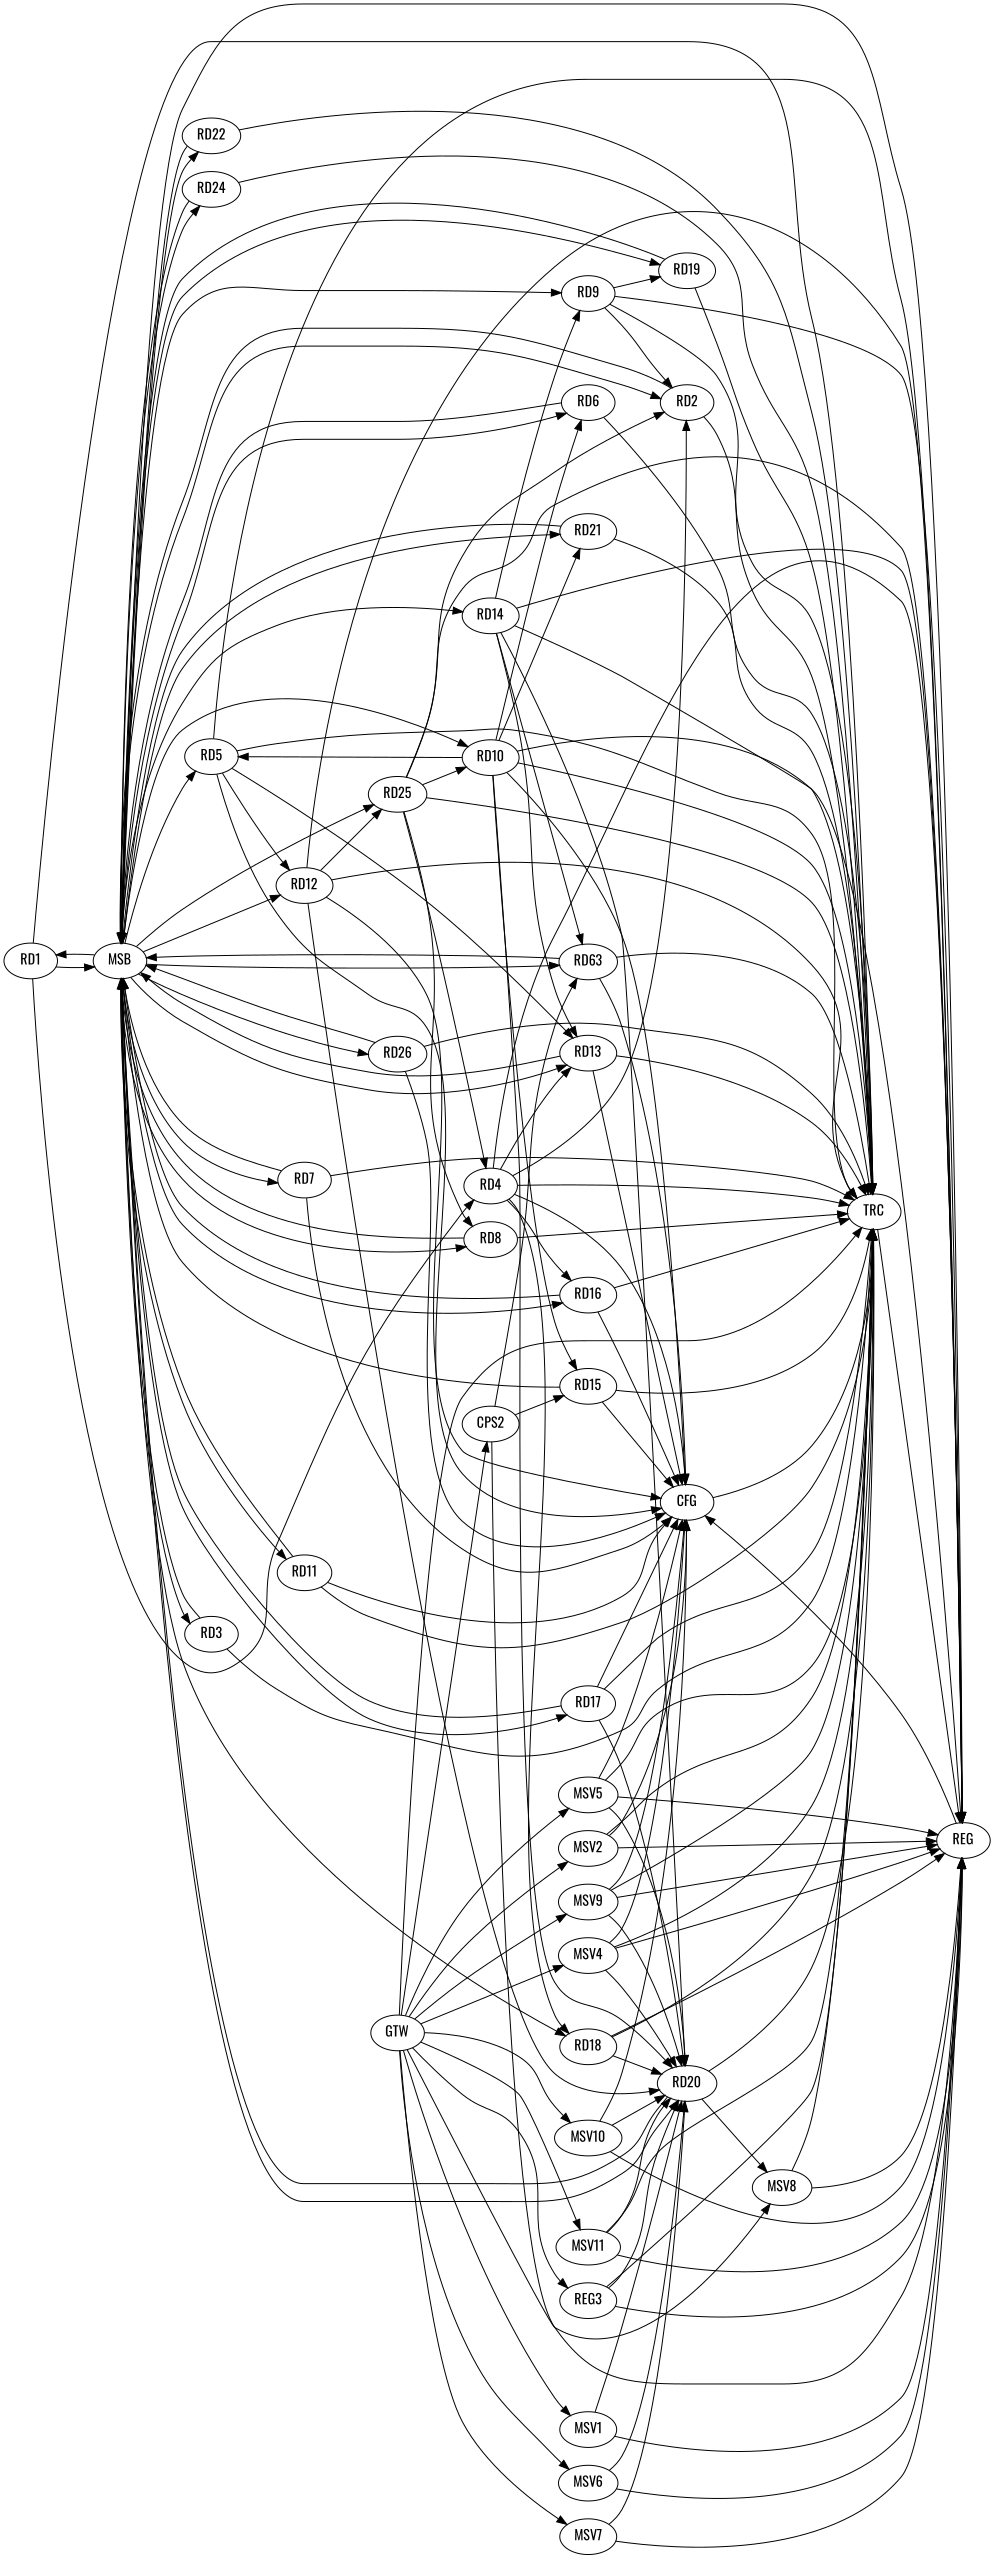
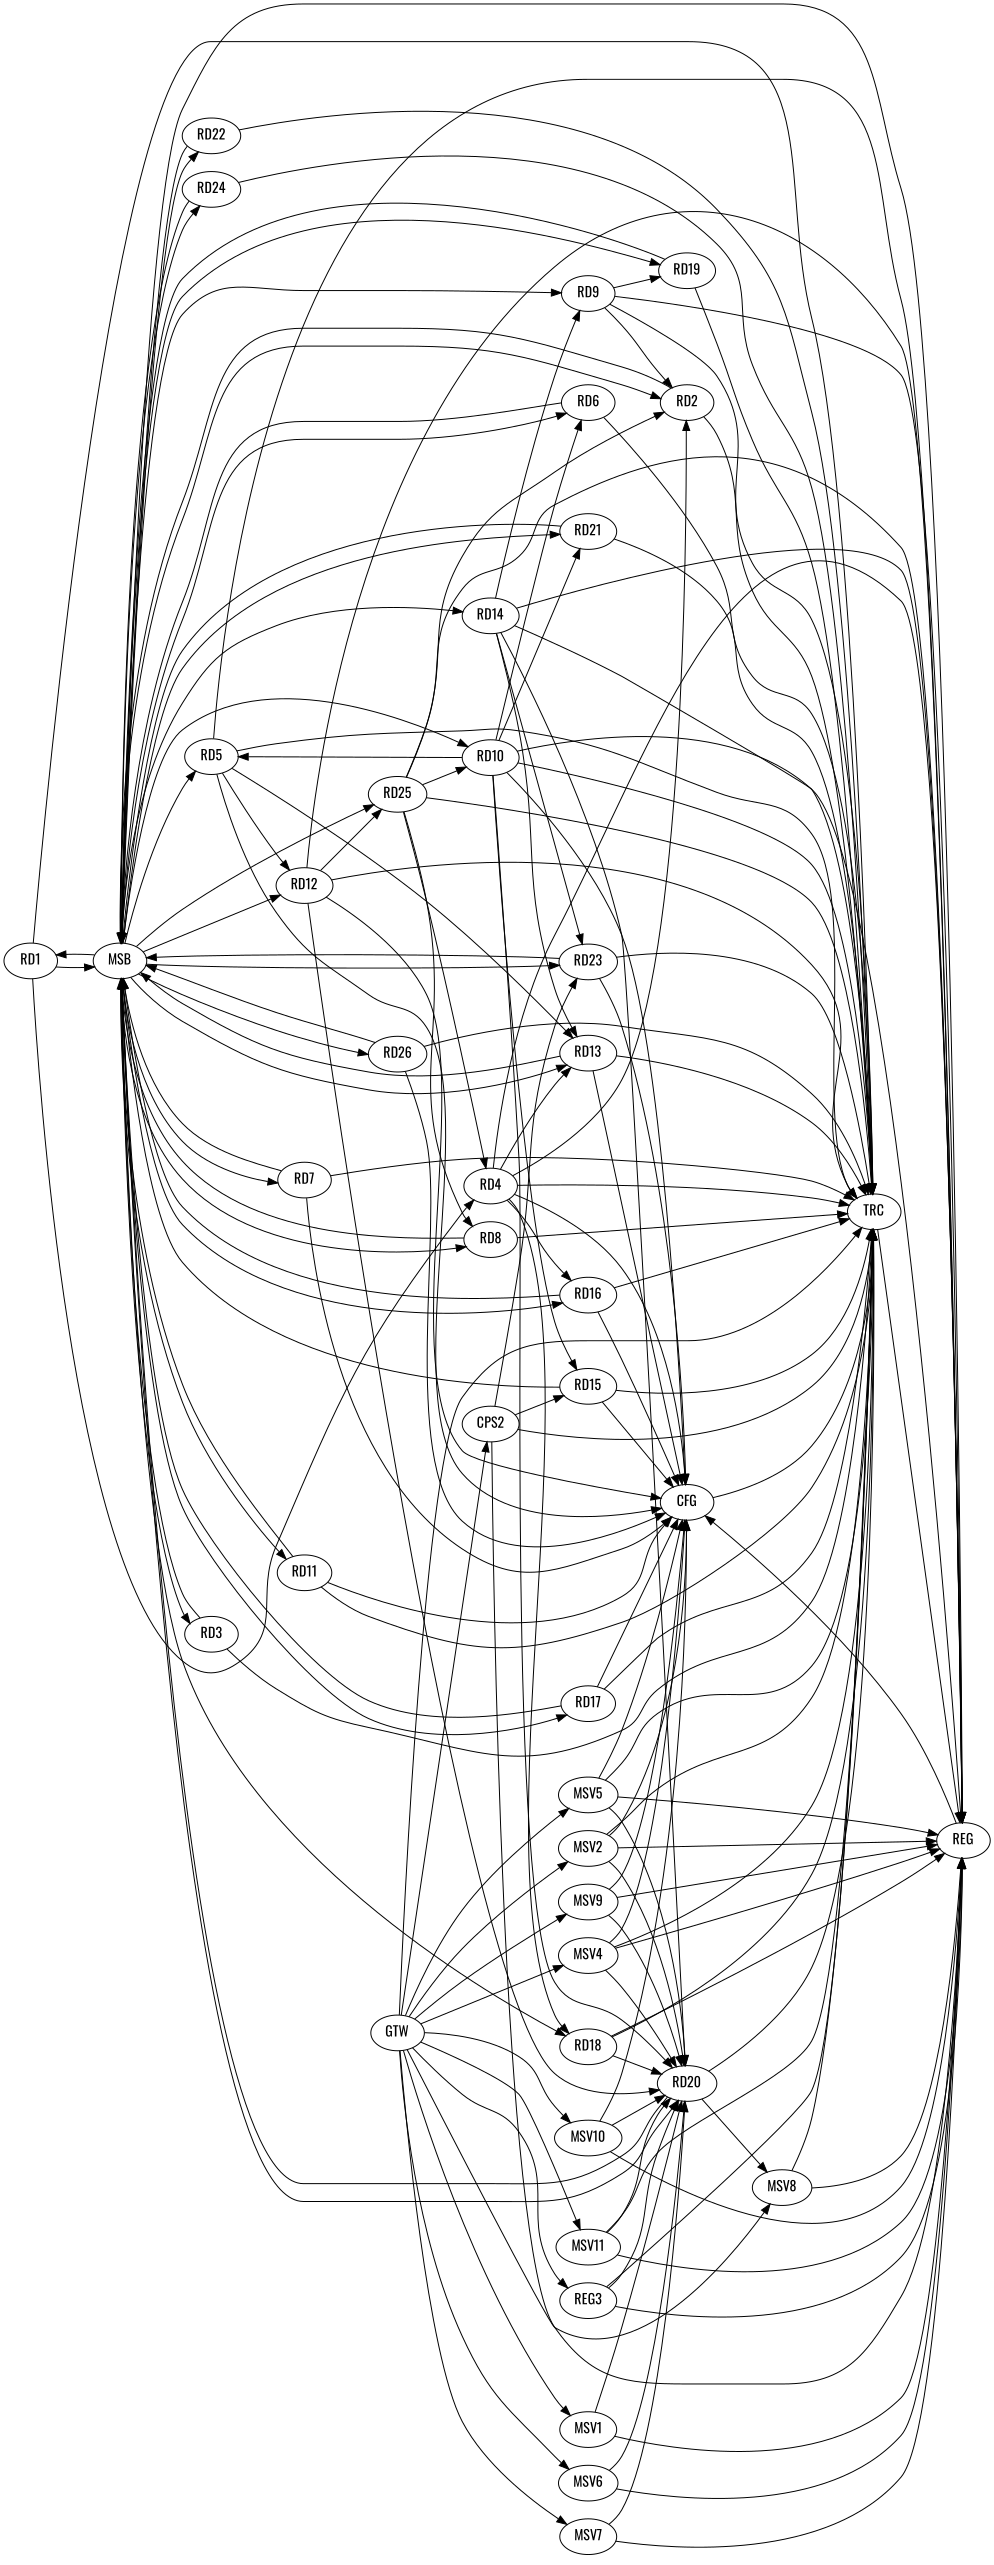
node "RD63": label "RD63" -> "RD23"
edge "MSV9" -> "TRC": now "CPS2" -> "TRC"
edge "RD17" -> "RD20": now "MSV2" -> "RD20"
